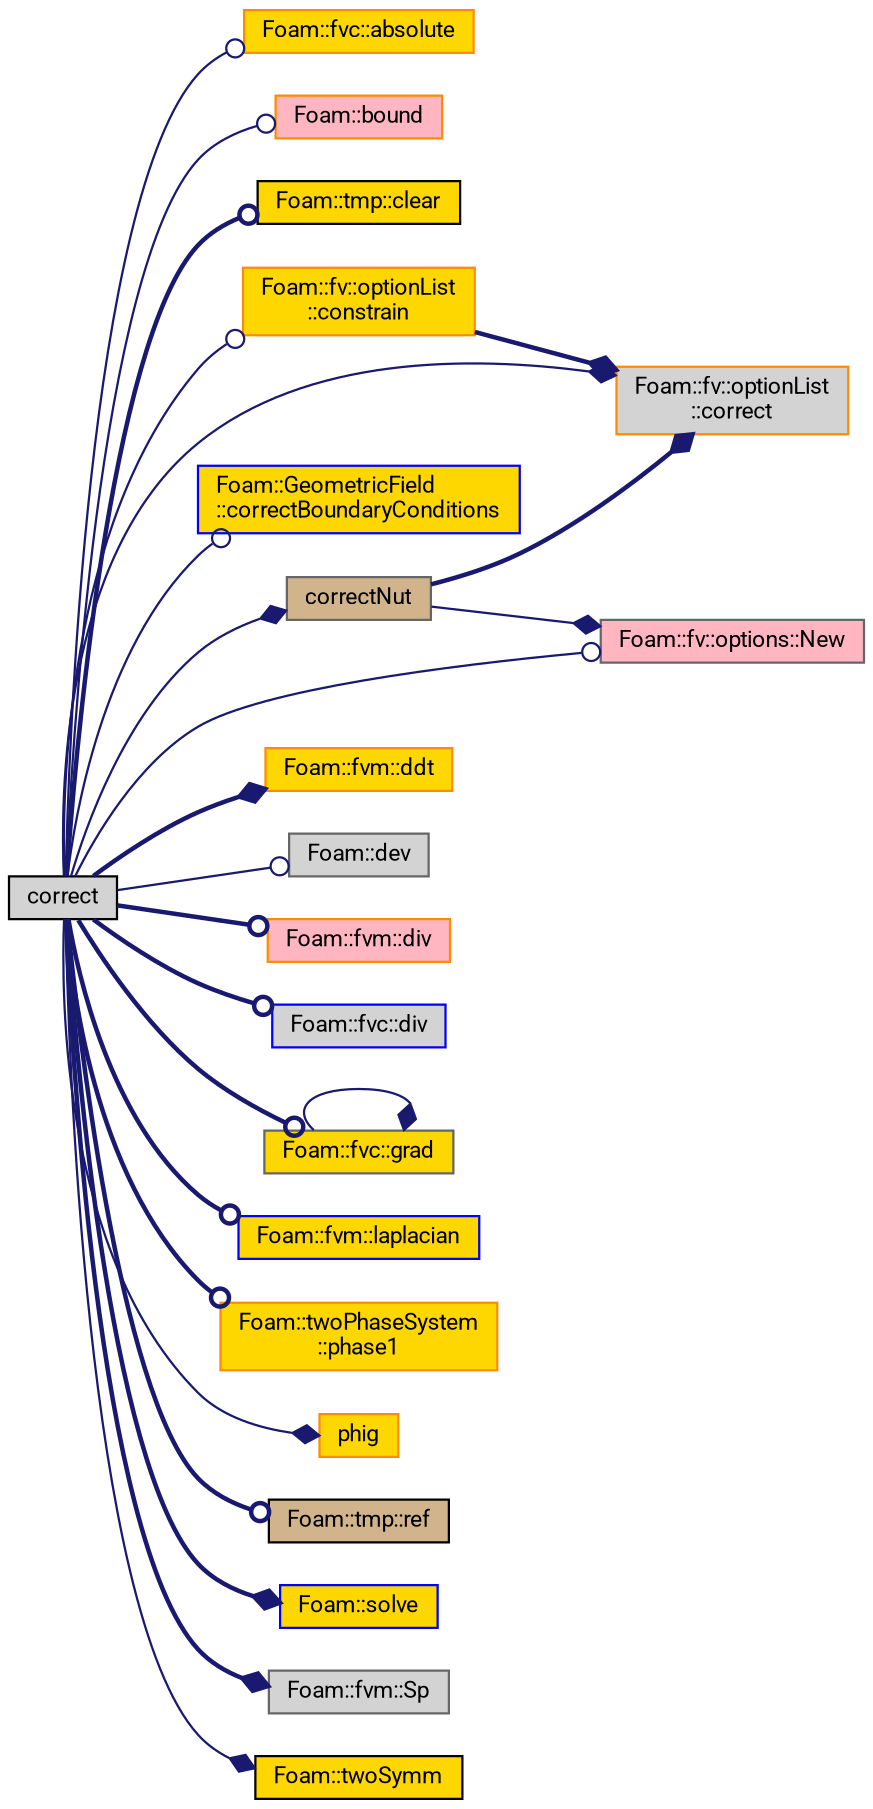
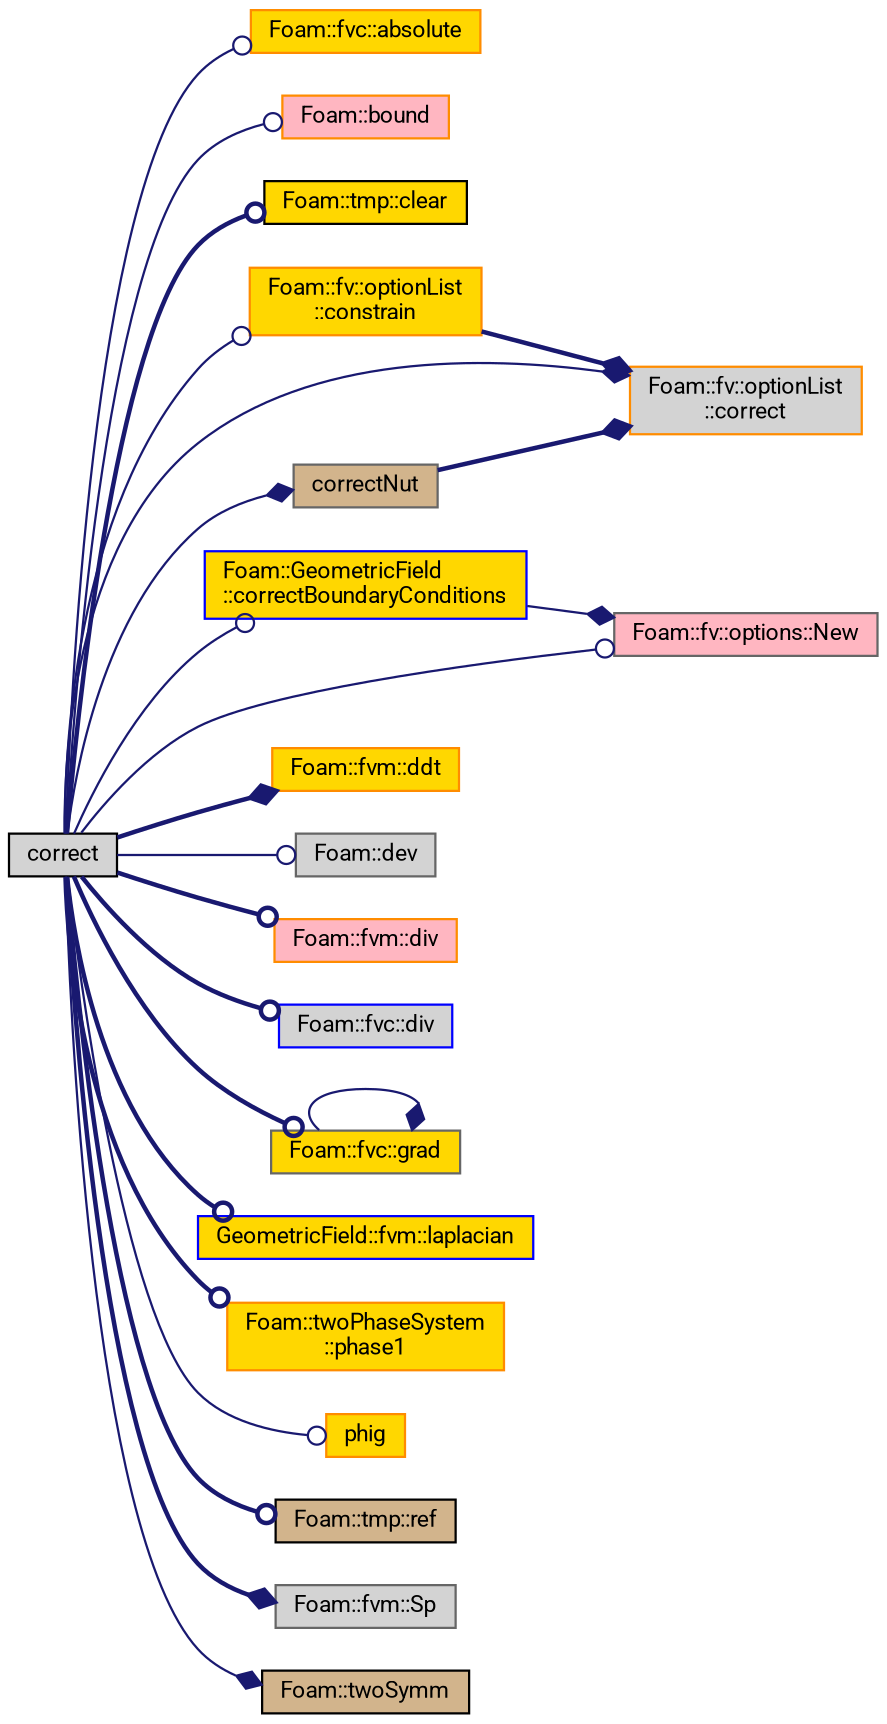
edge "correctNut" -> "Foam::fv::options::New": now "Foam::GeometricField ::correctBoundaryConditions" -> "Foam::fv::options::New"
node "Foam::fvm::laplacian": label "Foam::fvm::laplacian" -> "GeometricField::fvm::laplacian"
edge "correct" -> "phig": arrowhead diamond -> odot
node "Foam::solve": removed
node "Foam::twoSymm": fillcolor gold -> tan
